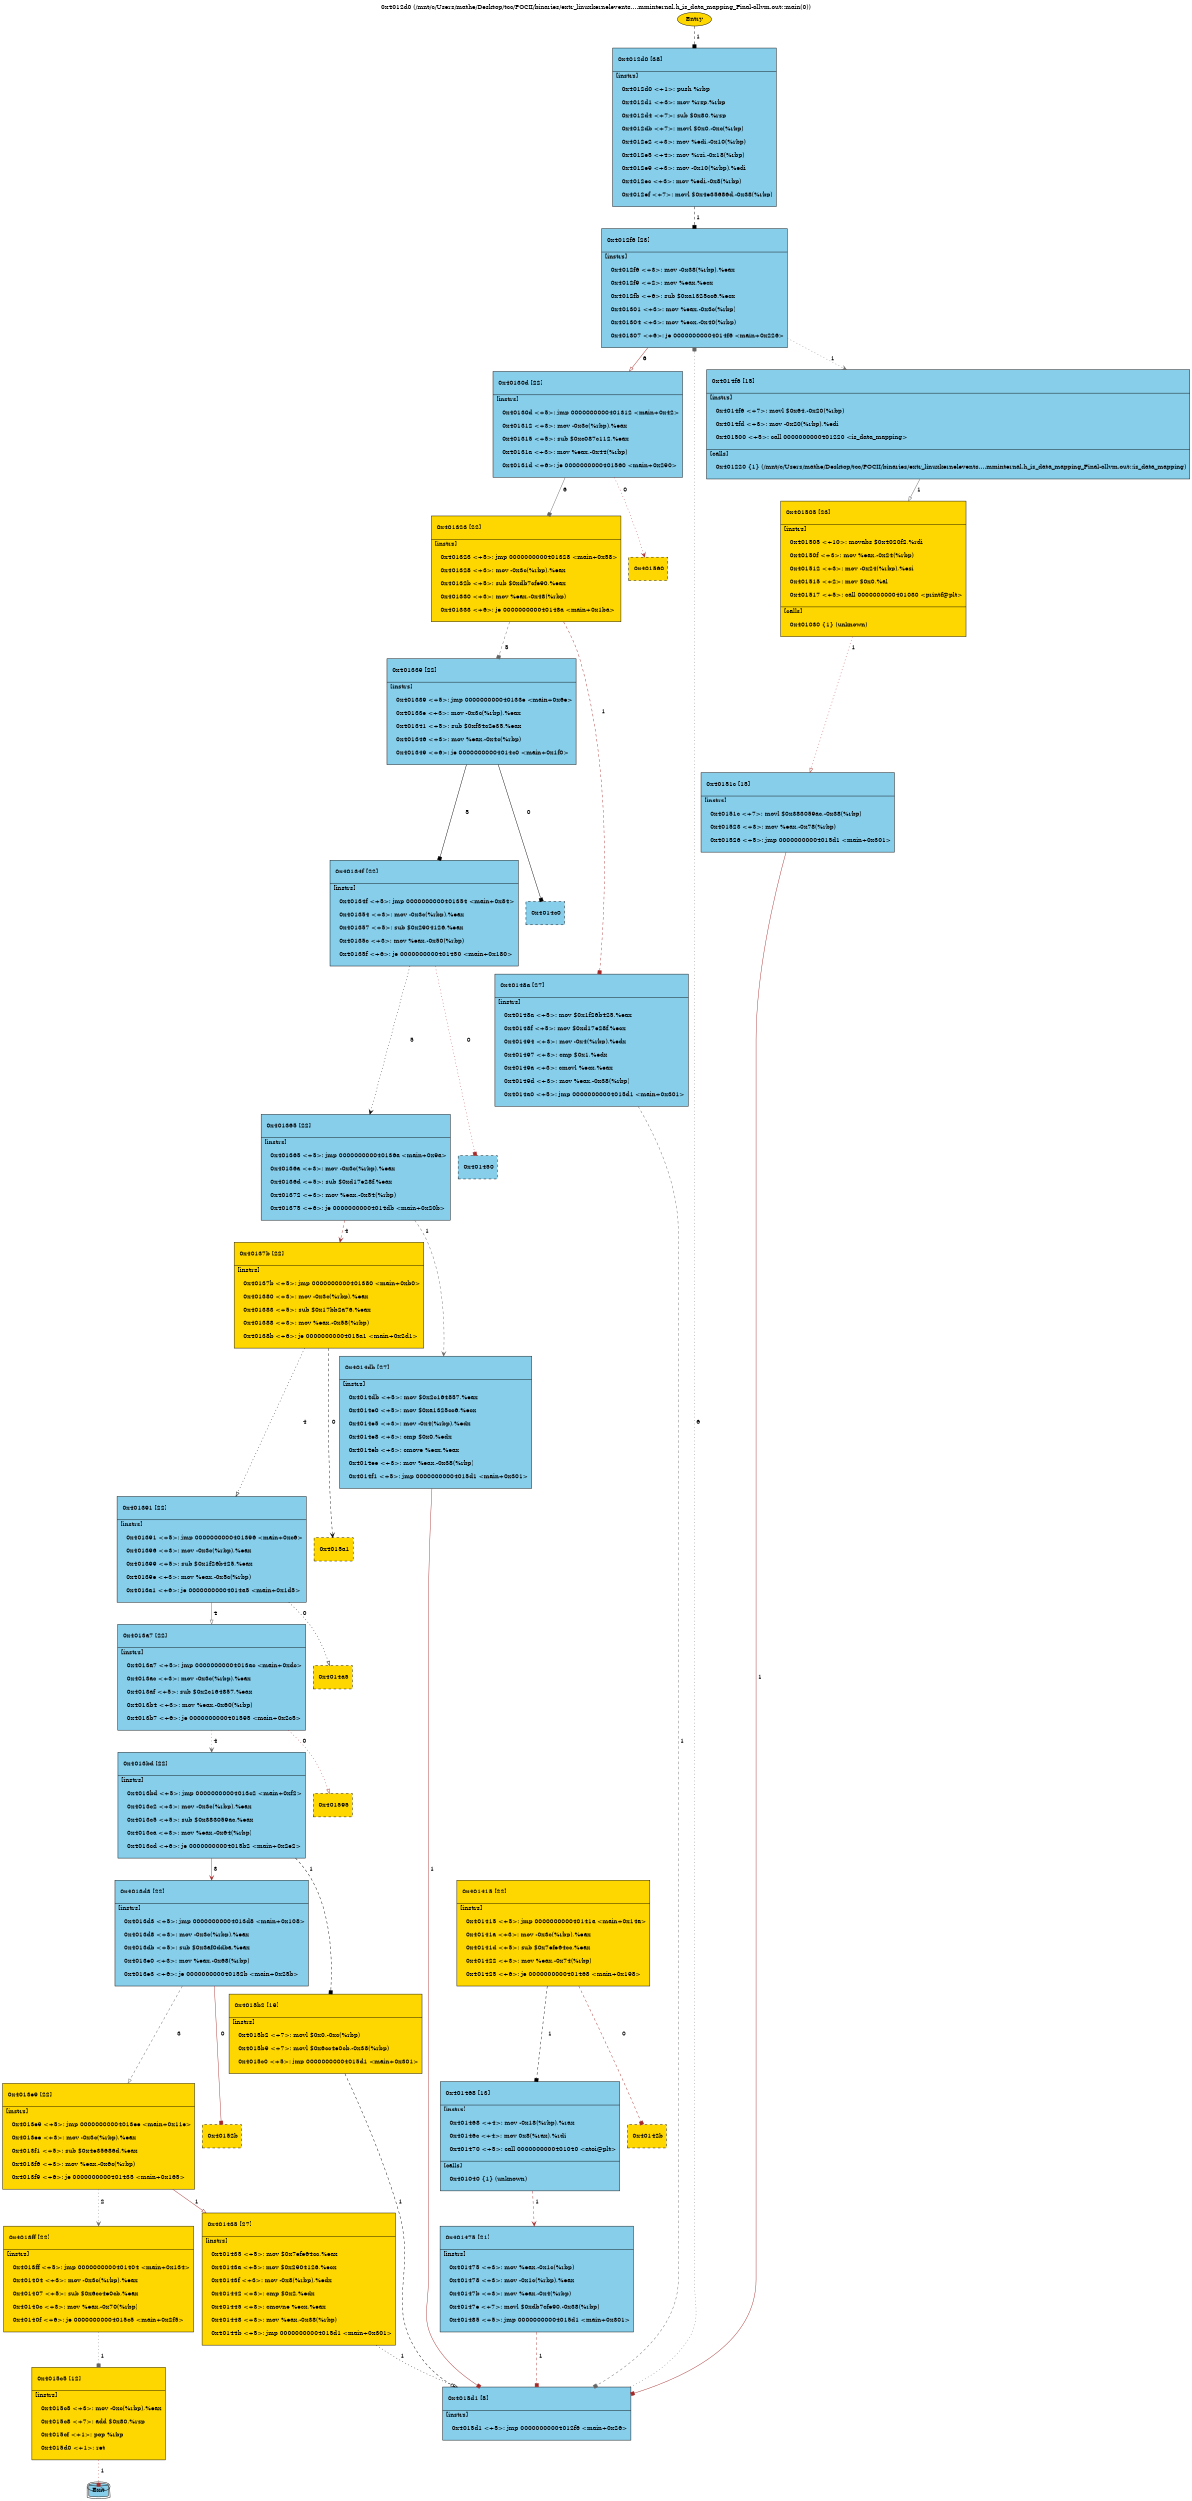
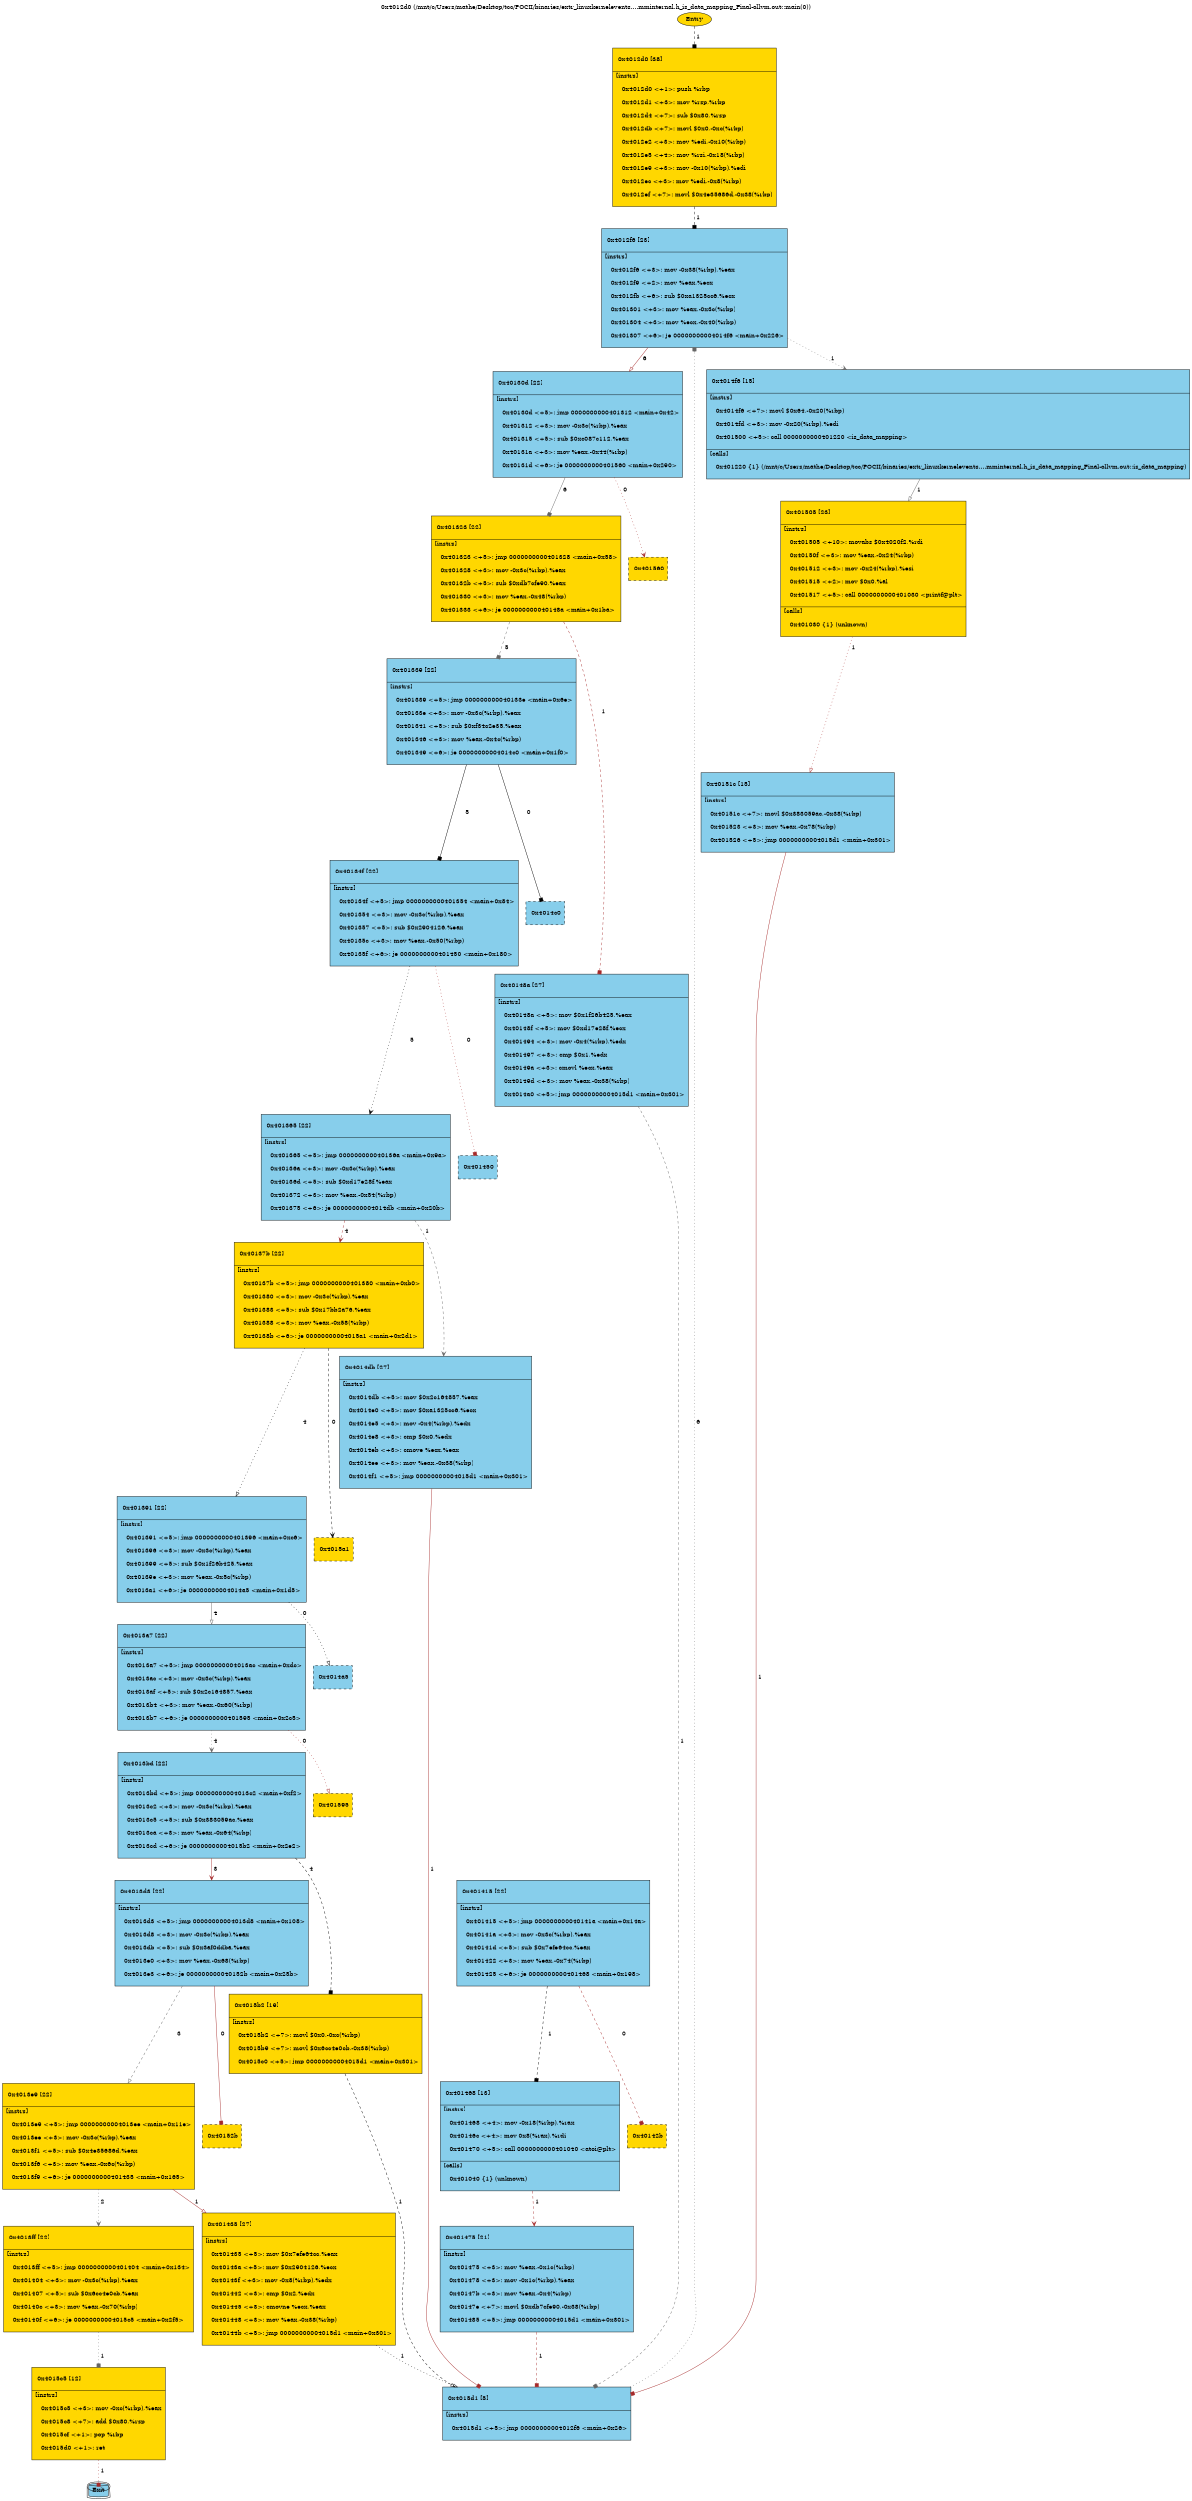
node "0x4012d0 [38]": fillcolor skyblue -> gold
node "0x4014a5": fillcolor gold -> skyblue
edge "0x4013bd [22]" -> "0x4015b2 [19]": label " 1" -> " 4"
node "0x401415 [22]": fillcolor gold -> skyblue
